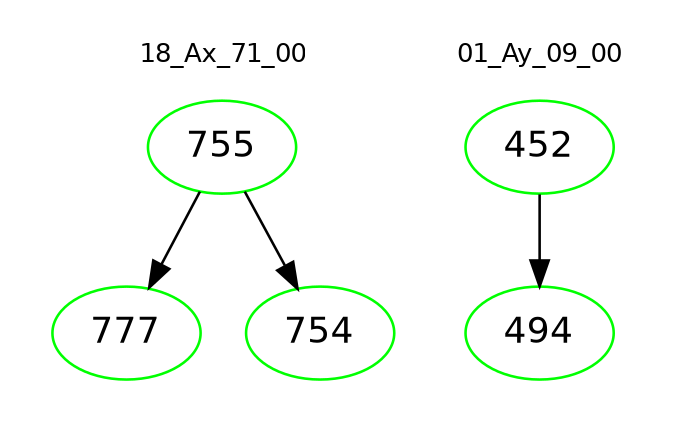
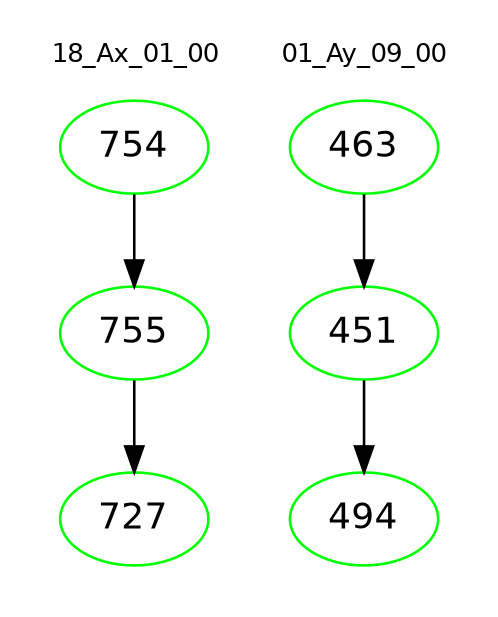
cluster "18_Ax_71_00": label "18_Ax_71_00" -> "18_Ax_01_00"
node "463": added
node "452": label "452" -> "451"
edge "755" -> "754": reversed
node "777": label "777" -> "727"
